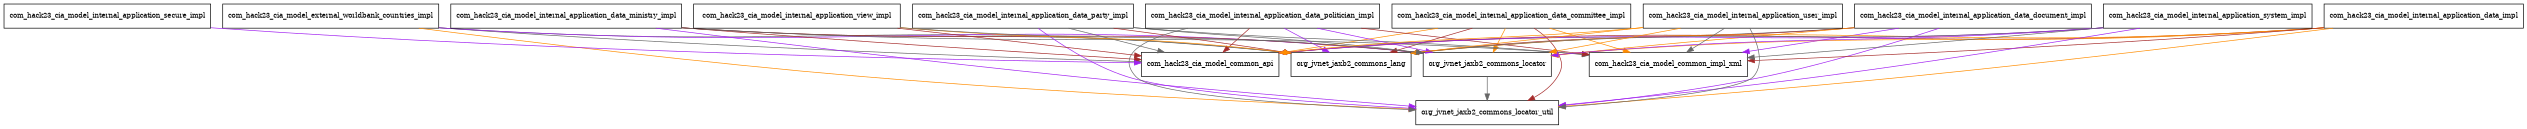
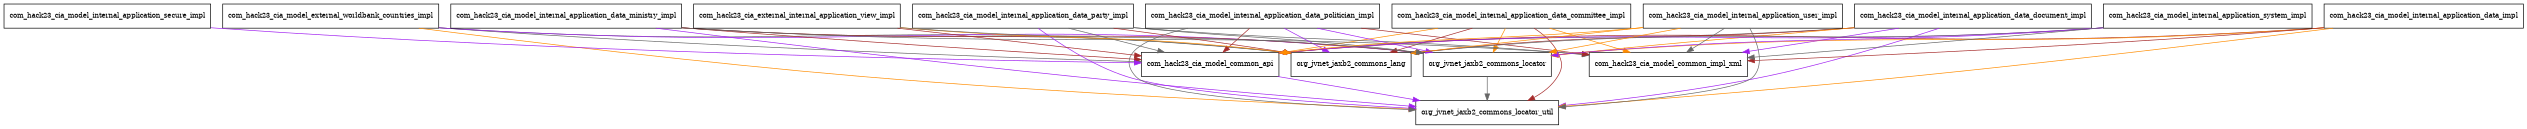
node "com_hack23_cia_model_internal_application_view_impl": label "com_hack23_cia_model_internal_application_view_impl" -> "com_hack23_cia_external_internal_application_view_impl"
edge "com_hack23_cia_model_internal_application_data_impl" -> "org_jvnet_jaxb2_commons_lang": removed
edge "com_hack23_cia_model_internal_application_system_impl" -> "org_jvnet_jaxb2_commons_locator_util": now "com_hack23_cia_model_common_api" -> "org_jvnet_jaxb2_commons_locator_util"
